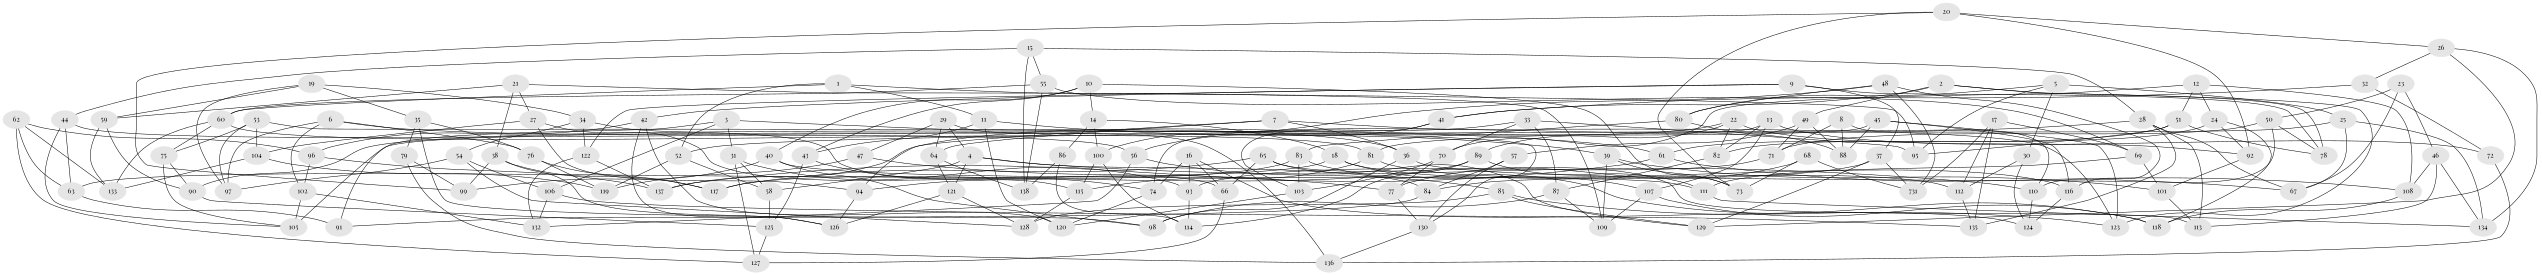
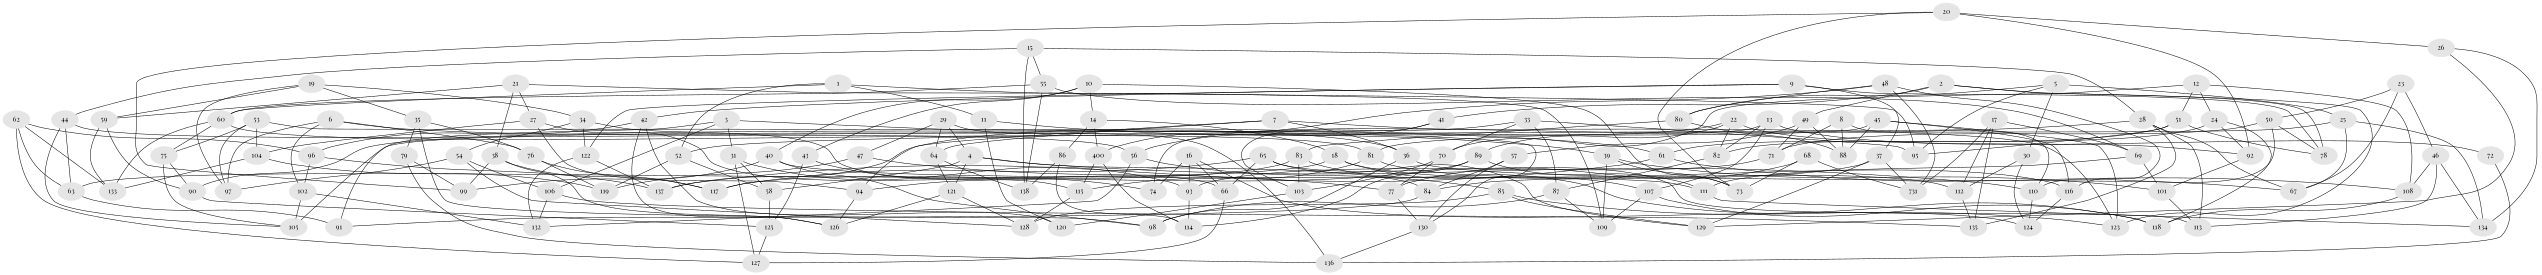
node "32": removed
edge "11" -- "43": removed
node "100": label "100" -> "400"
edge "74" -- "120": removed
